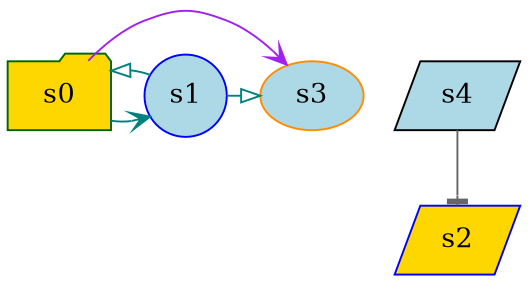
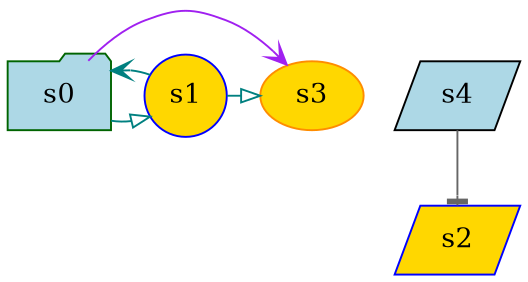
edge "s1" -> "s0": arrowhead onormal -> vee
node "s0": fillcolor gold -> lightblue
node "s1": fillcolor lightblue -> gold
node "s3": fillcolor lightblue -> gold
edge "s0" -> "s1": arrowhead vee -> onormal
